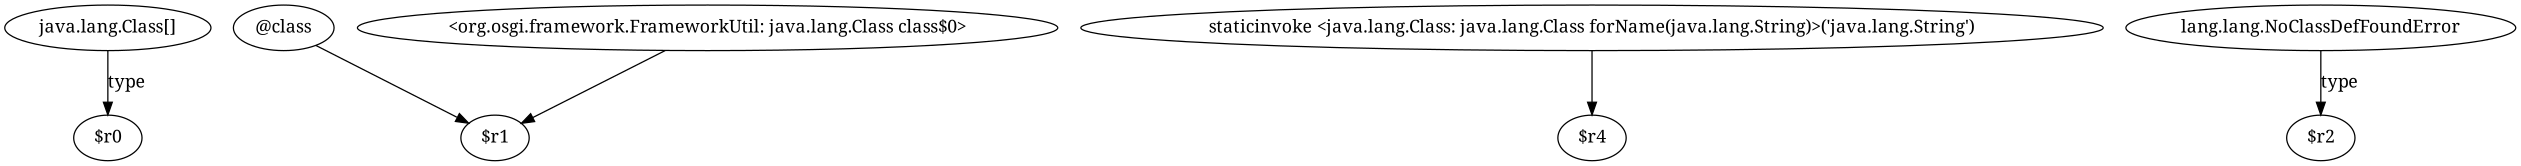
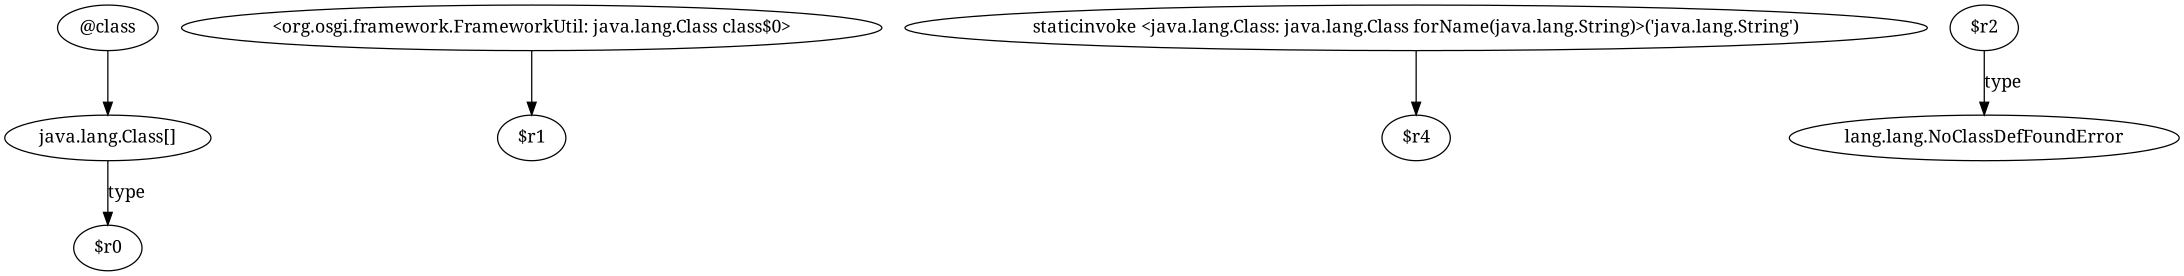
edge "lang.lang.NoClassDefFoundError" -> "$r2": reversed
edge "@class" -> "$r1": now "@class" -> "java.lang.Class[]"
